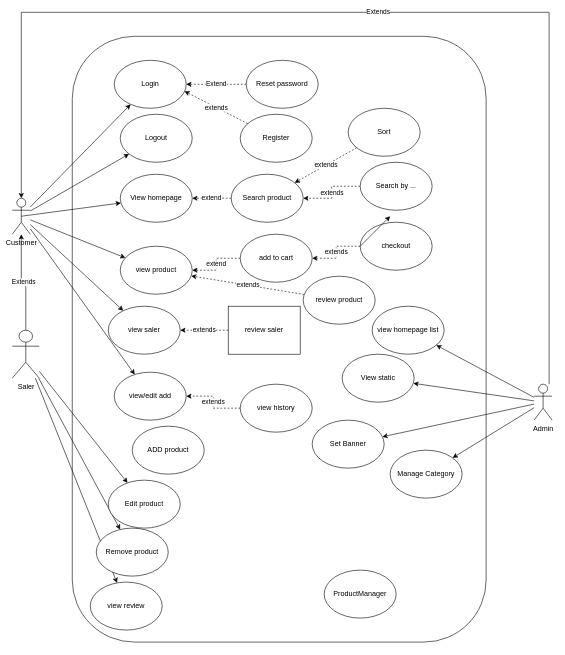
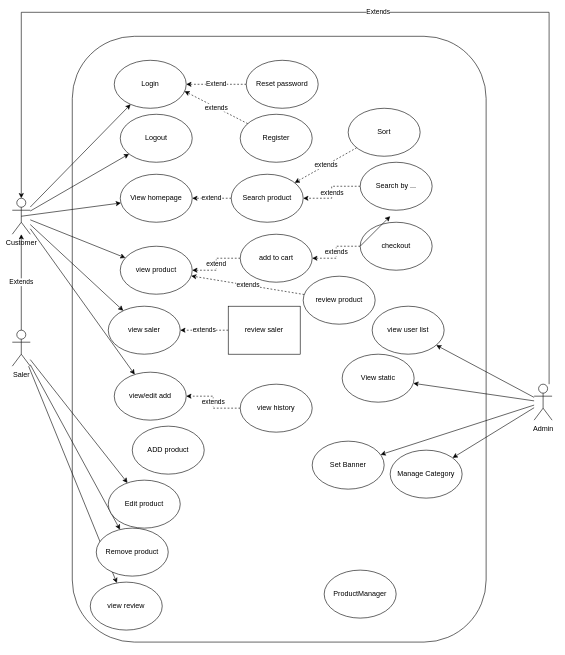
node "view homepage list": label "view homepage list" -> "view user list"
node "Saler": size 27x48 -> 18x36
node "Set Banner": moved (348, 444) -> (348, 465)
